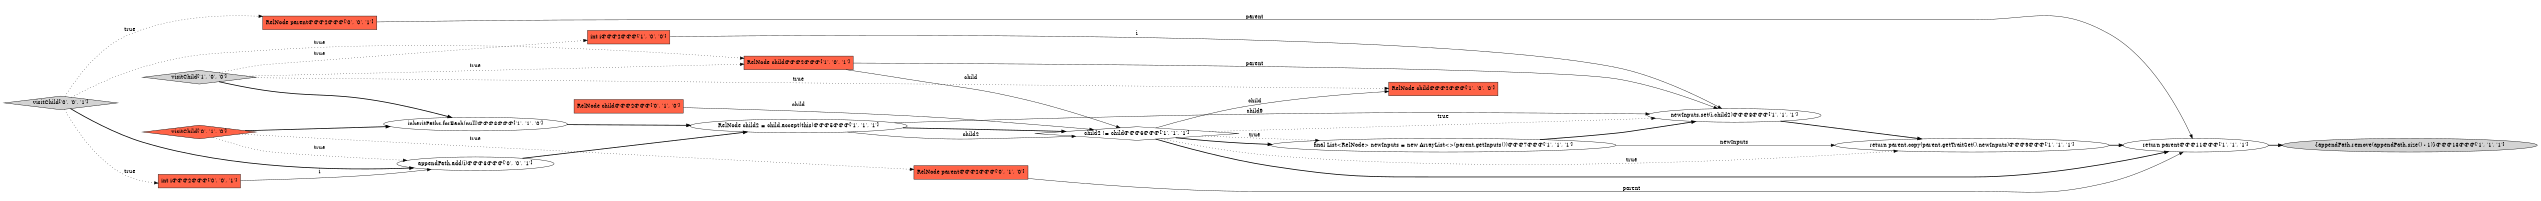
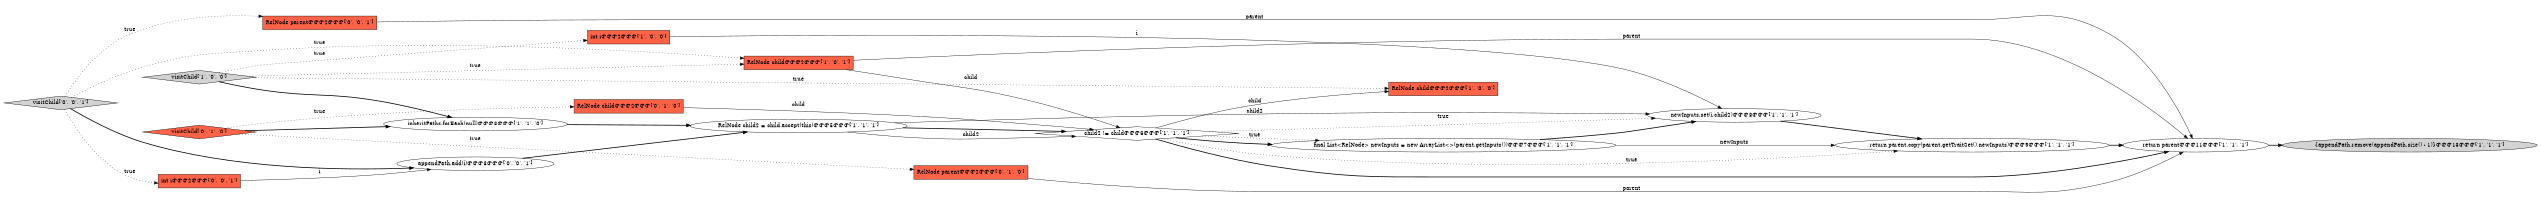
edge "RelNode child@@@2@@@['1', '0', '1']" -> "newInputs.set(i,child2)@@@8@@@['1', '1', '1']": now "RelNode child@@@2@@@['1', '0', '1']" -> "return parent@@@11@@@['1', '1', '1']"
edge "RelNode child2 = child.accept(this)@@@5@@@['1', '1', '1']" -> "newInputs.set(i,child2)@@@8@@@['1', '1', '1']": label "child9" -> "child2"
edge "visitChild['0', '1', '0']" -> "appendPath.add(i)@@@3@@@['0', '0', '1']": now "visitChild['0', '1', '0']" -> "RelNode child@@@2@@@['0', '1', '0']"
